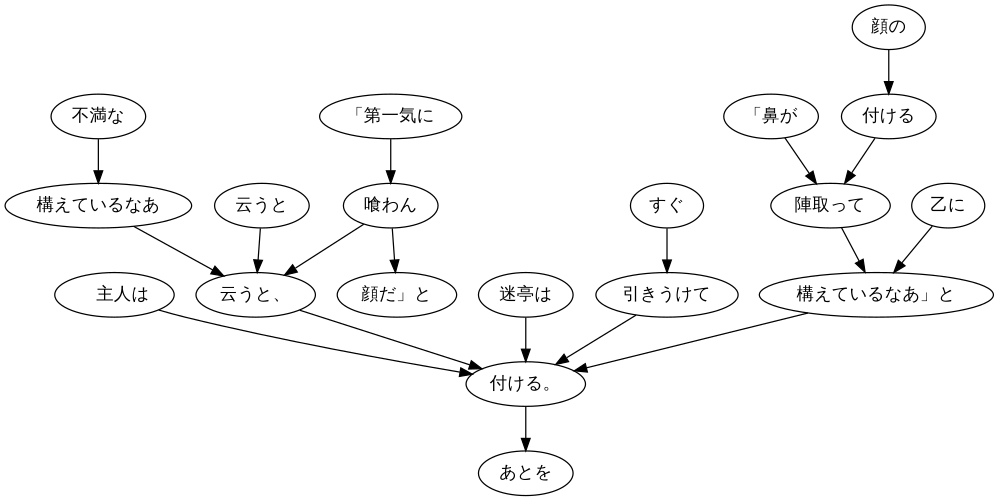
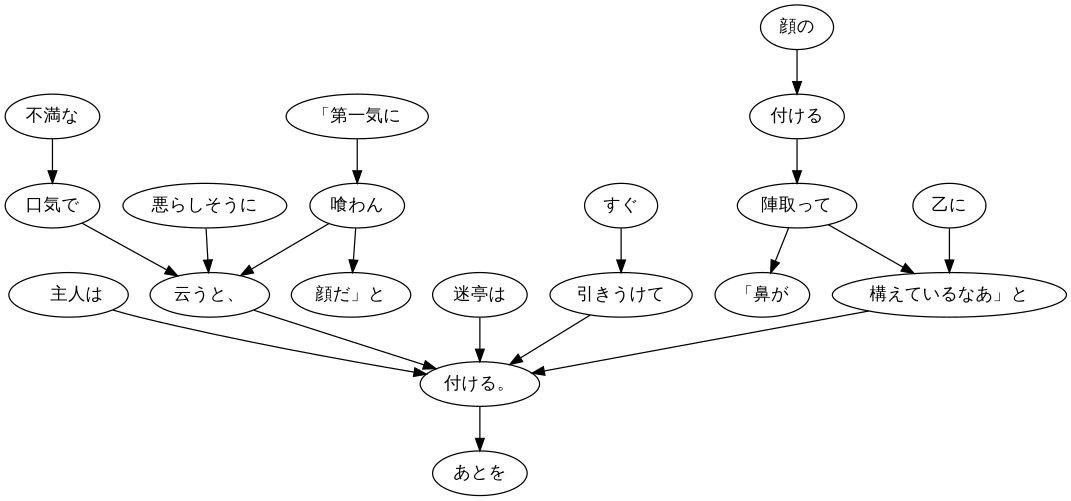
edge "「鼻が" -> "陣取って": reversed
node "構えているなあ": label "構えているなあ" -> "口気で"
node "云うと": label "云うと" -> "悪らしそうに"
